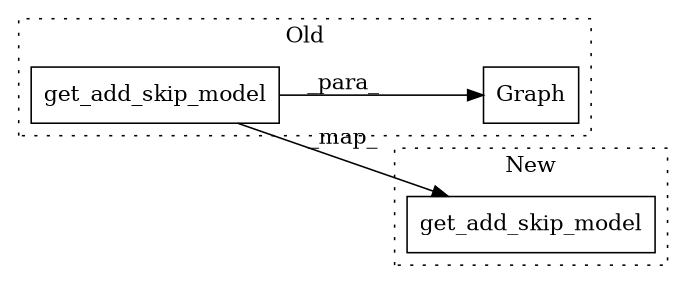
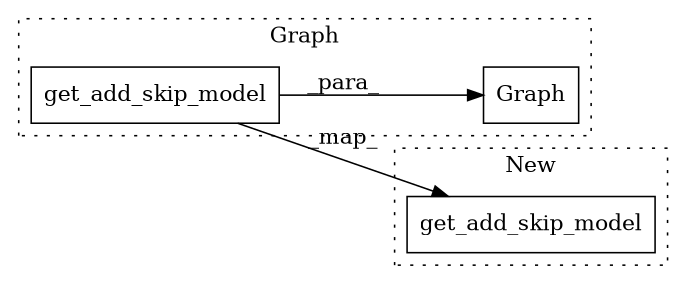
cluster "Old": label "Old" -> "Graph"
